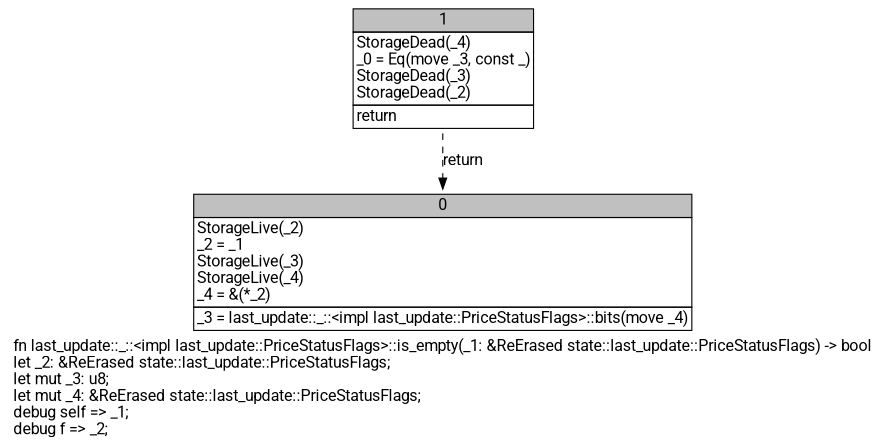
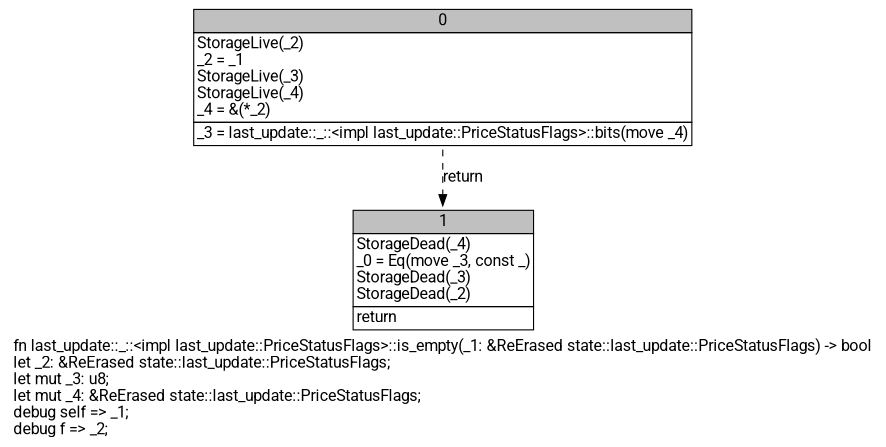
edge "1" -> "0": reversed
